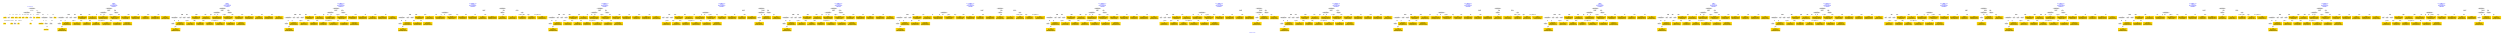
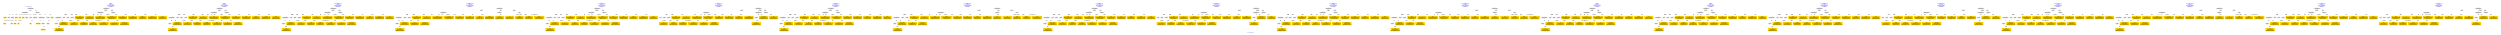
node "galleryLabel": fillcolor gold -> lightgray
node "provenance": fillcolor gold -> lightgray
node "title": removed
node "accessionNumber": fillcolor gold -> lightgray
node "birthDate": fillcolor gold -> lightgray
node "deathDate": fillcolor lightgray -> gold
